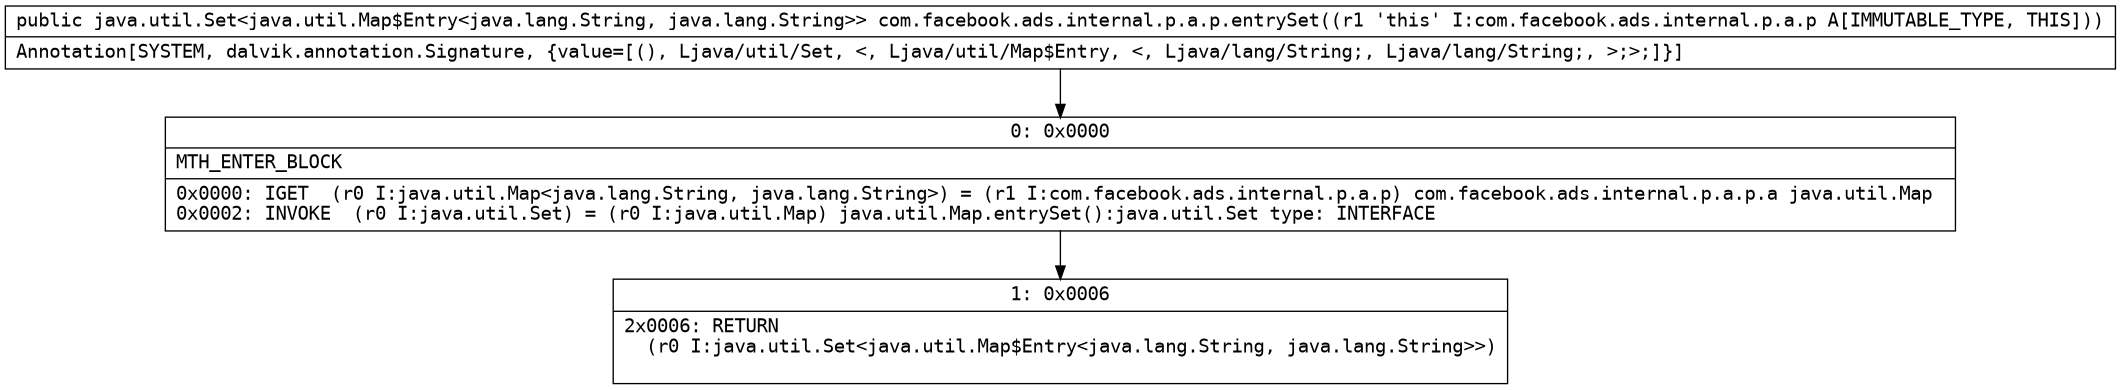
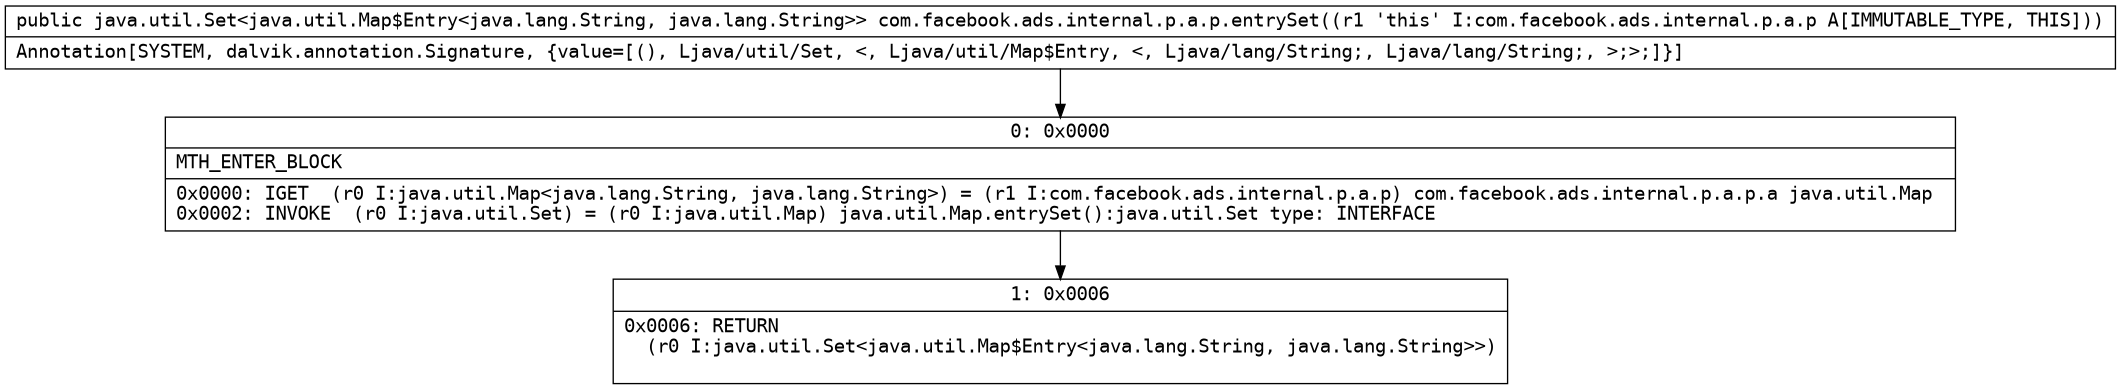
node "1: 0x0006": text "2x0006: RETURN" -> "0x0006: RETURN"
